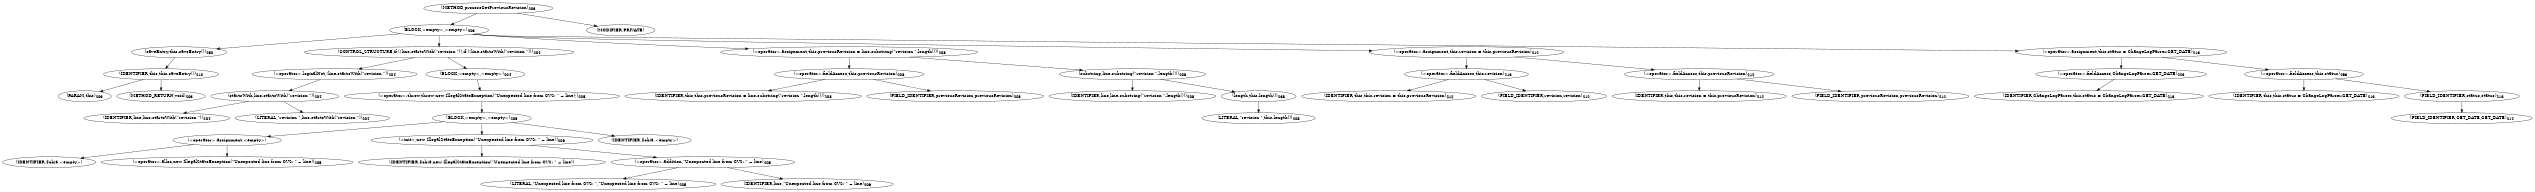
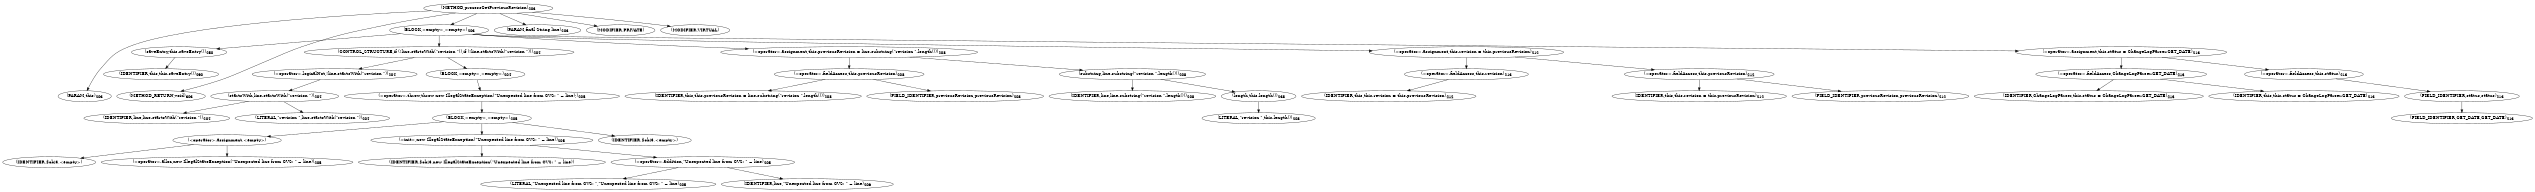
node "(PARAM,final String line)": added
node "(MODIFIER,VIRTUAL)": added
node "(IDENTIFIER,this,this.saveEntry())": text "210" -> "290"
node "(<operator>.fieldAccess,ChangeLogParser.GET_DATE)": text "223" -> "213"
node "(<operator>.fieldAccess,this.status)": text "293" -> "213"
edge "(IDENTIFIER,this,this.saveEntry())" -> "(METHOD_RETURN,void)": now "(METHOD,processGetPreviousRevision)" -> "(METHOD_RETURN,void)"
edge "(<operator>.fieldAccess,this.status)" -> "(IDENTIFIER,this,this.status = ChangeLogParser.GET_DATE)": now "(<operator>.fieldAccess,ChangeLogParser.GET_DATE)" -> "(IDENTIFIER,this,this.status = ChangeLogParser.GET_DATE)"
edge "(IDENTIFIER,this,this.saveEntry())" -> "(PARAM,this)": now "(METHOD,processGetPreviousRevision)" -> "(PARAM,this)"
node "(METHOD_RETURN,void)": text "203" -> "303"
node "(FIELD_IDENTIFIER,revision,revision)": removed
node "(FIELD_IDENTIFIER,GET_DATE,GET_DATE)": text "214" -> "213"
